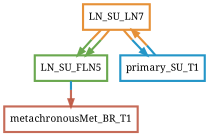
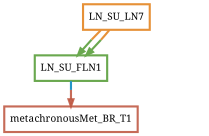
node "LN_SU_FLN5": label "LN_SU_FLN5" -> "LN_SU_FLN1"
node "primary_SU_T1": removed
